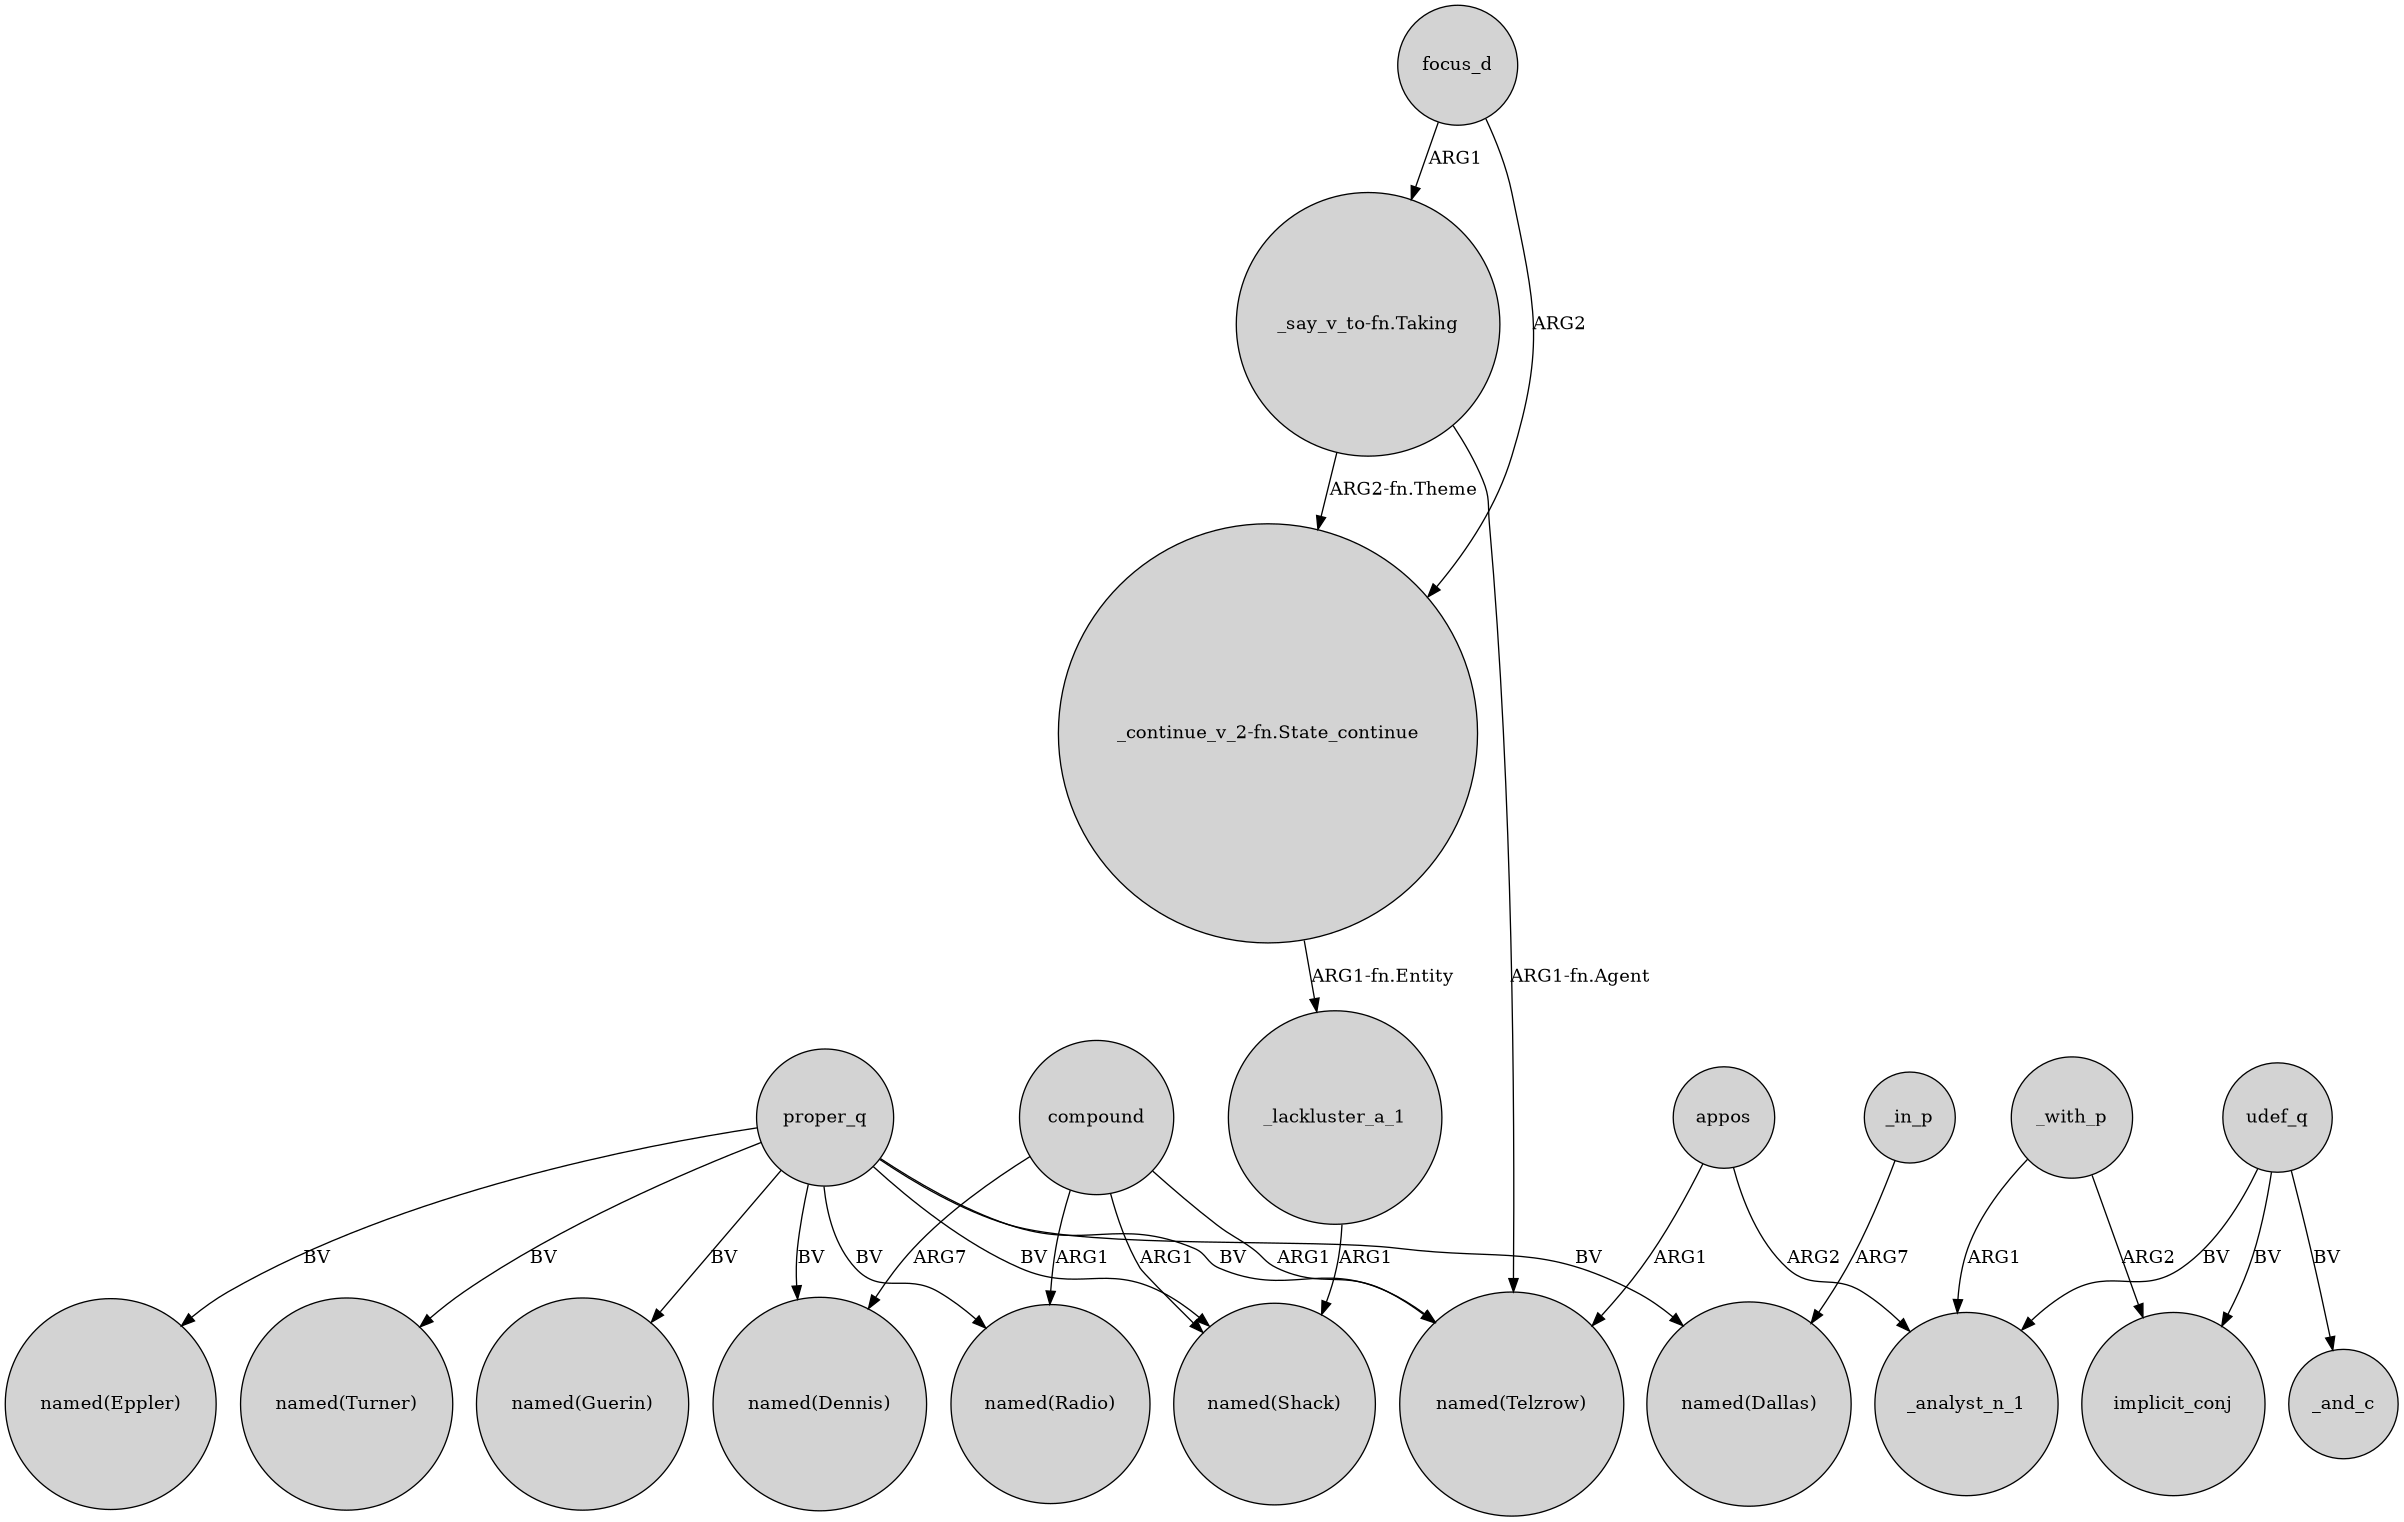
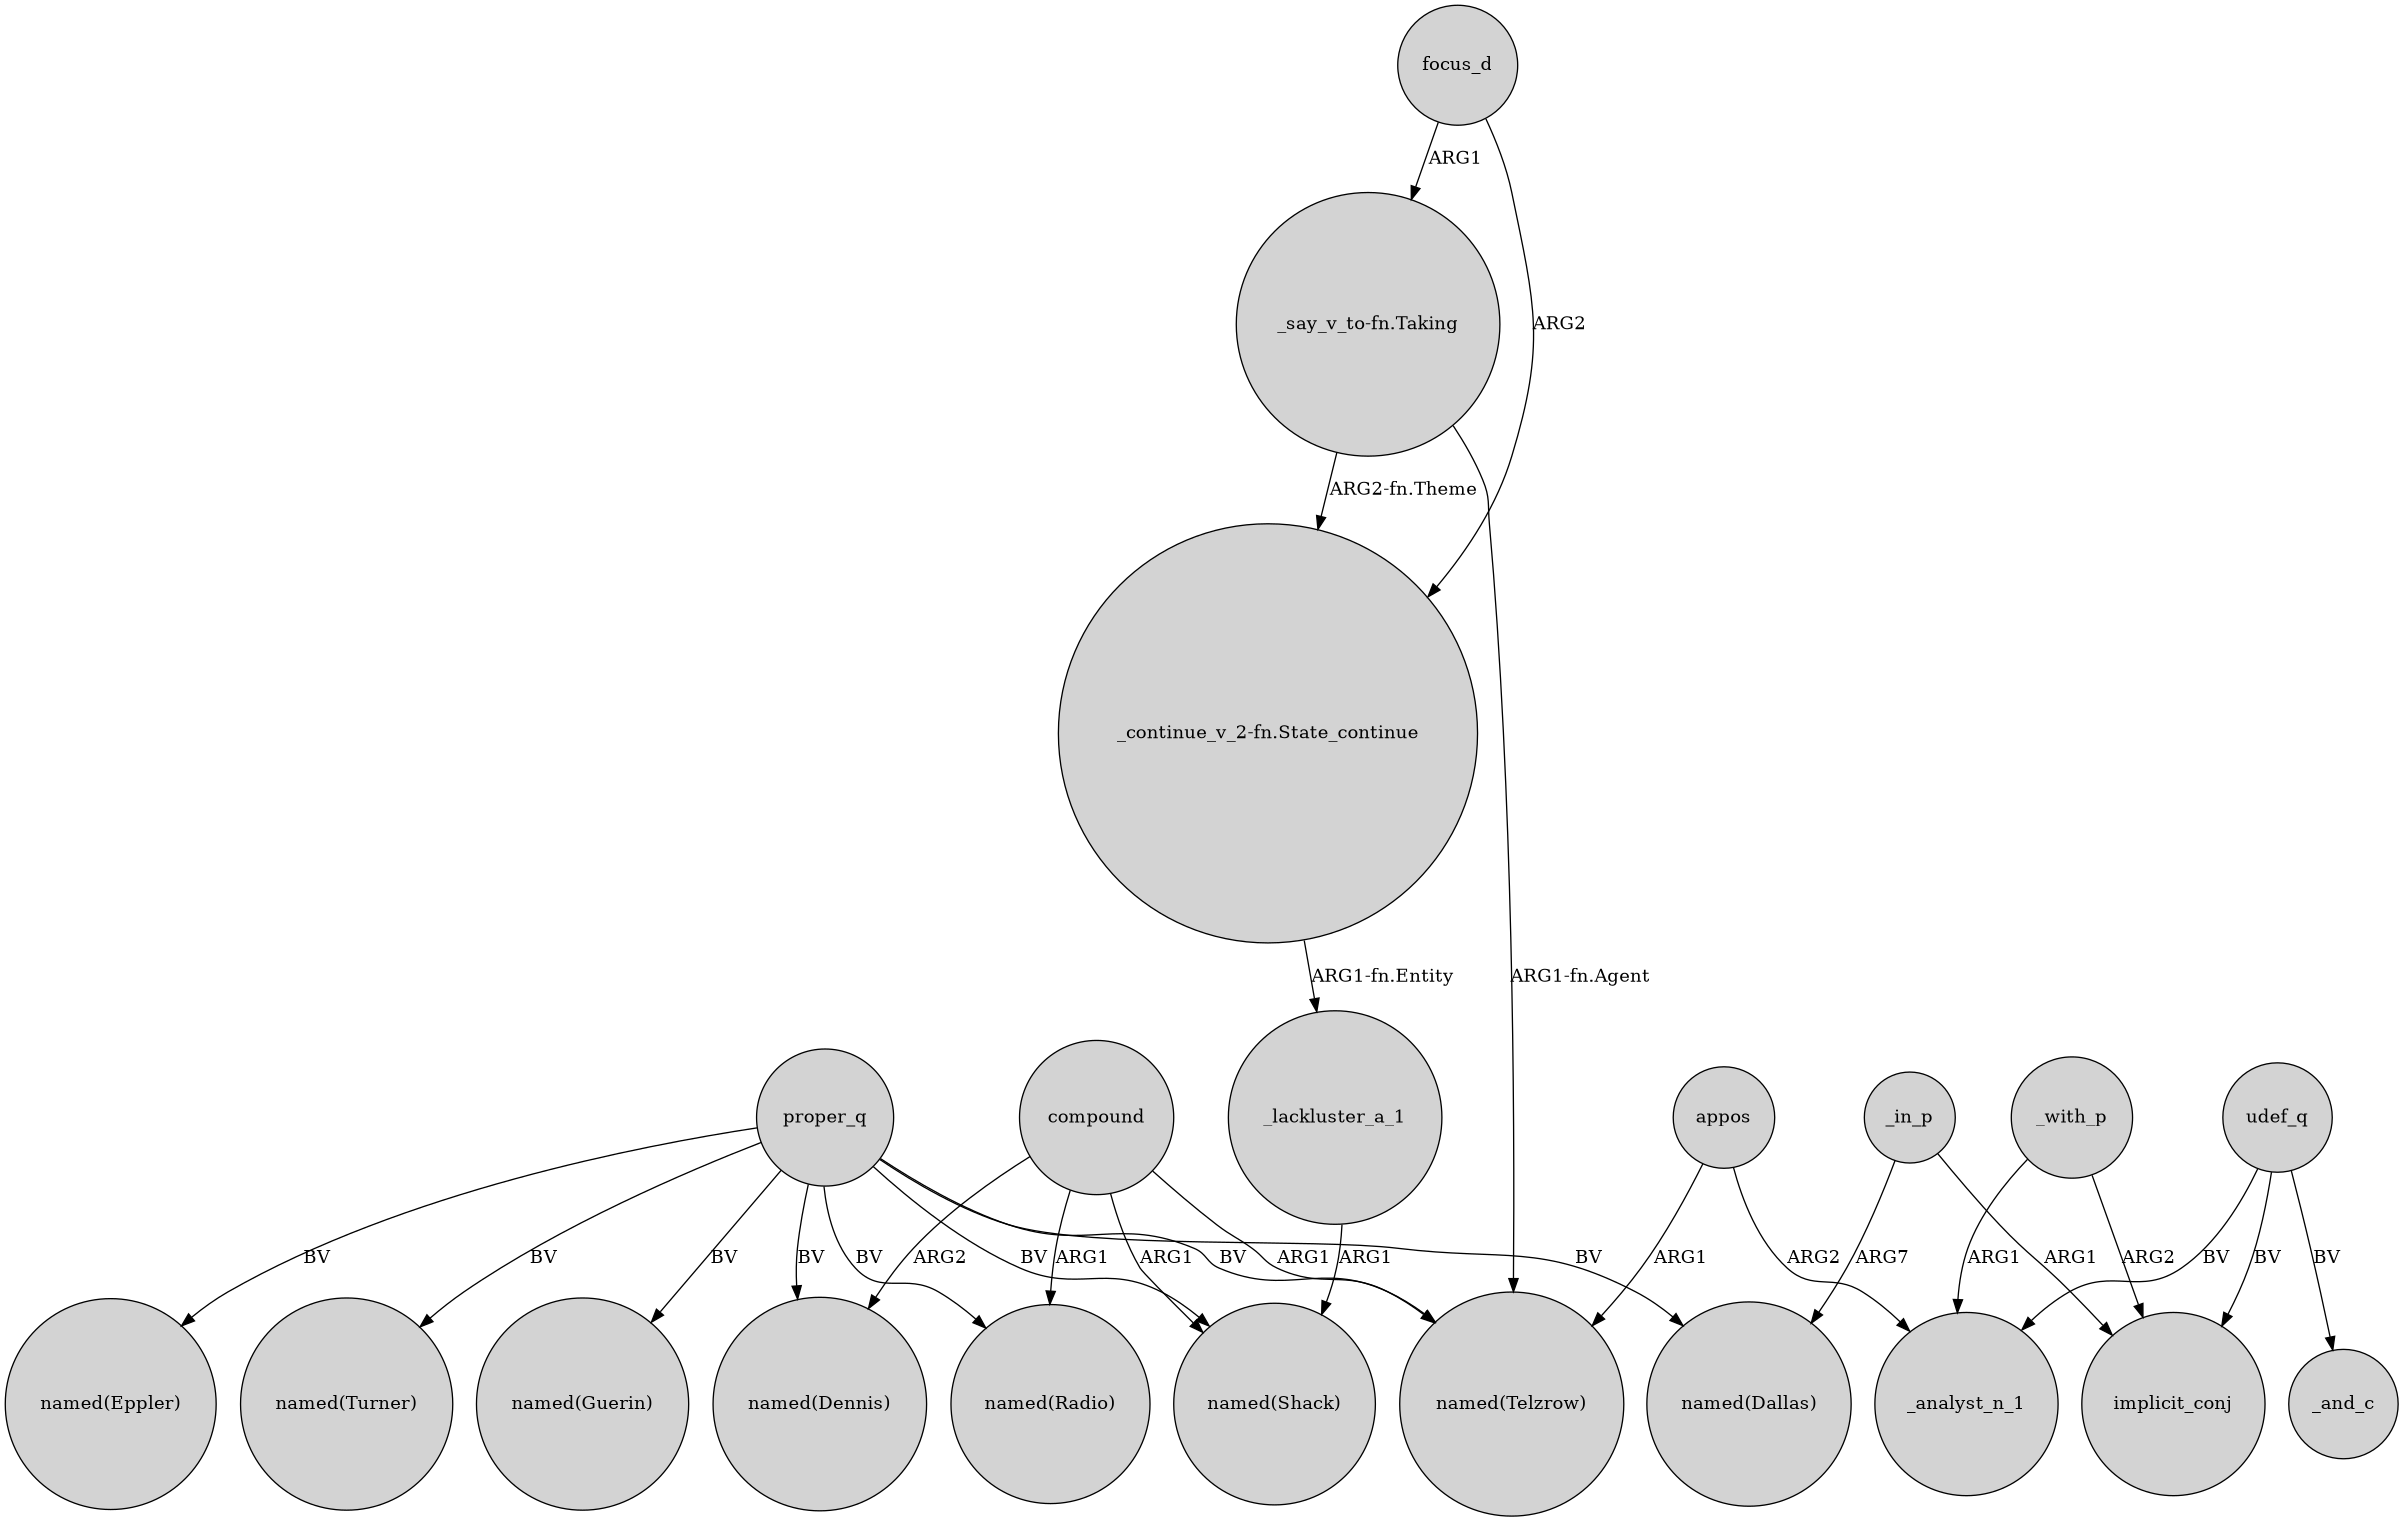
edge "_in_p" -> "implicit_conj": added, label "ARG1"
edge "compound" -> "named(Dennis)": label "ARG7" -> "ARG2"
